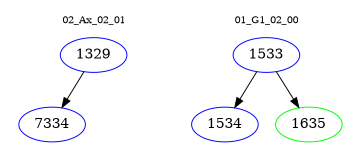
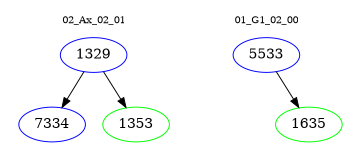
node "1533": label "1533" -> "5533"
node "1353": added
node "1534": removed
